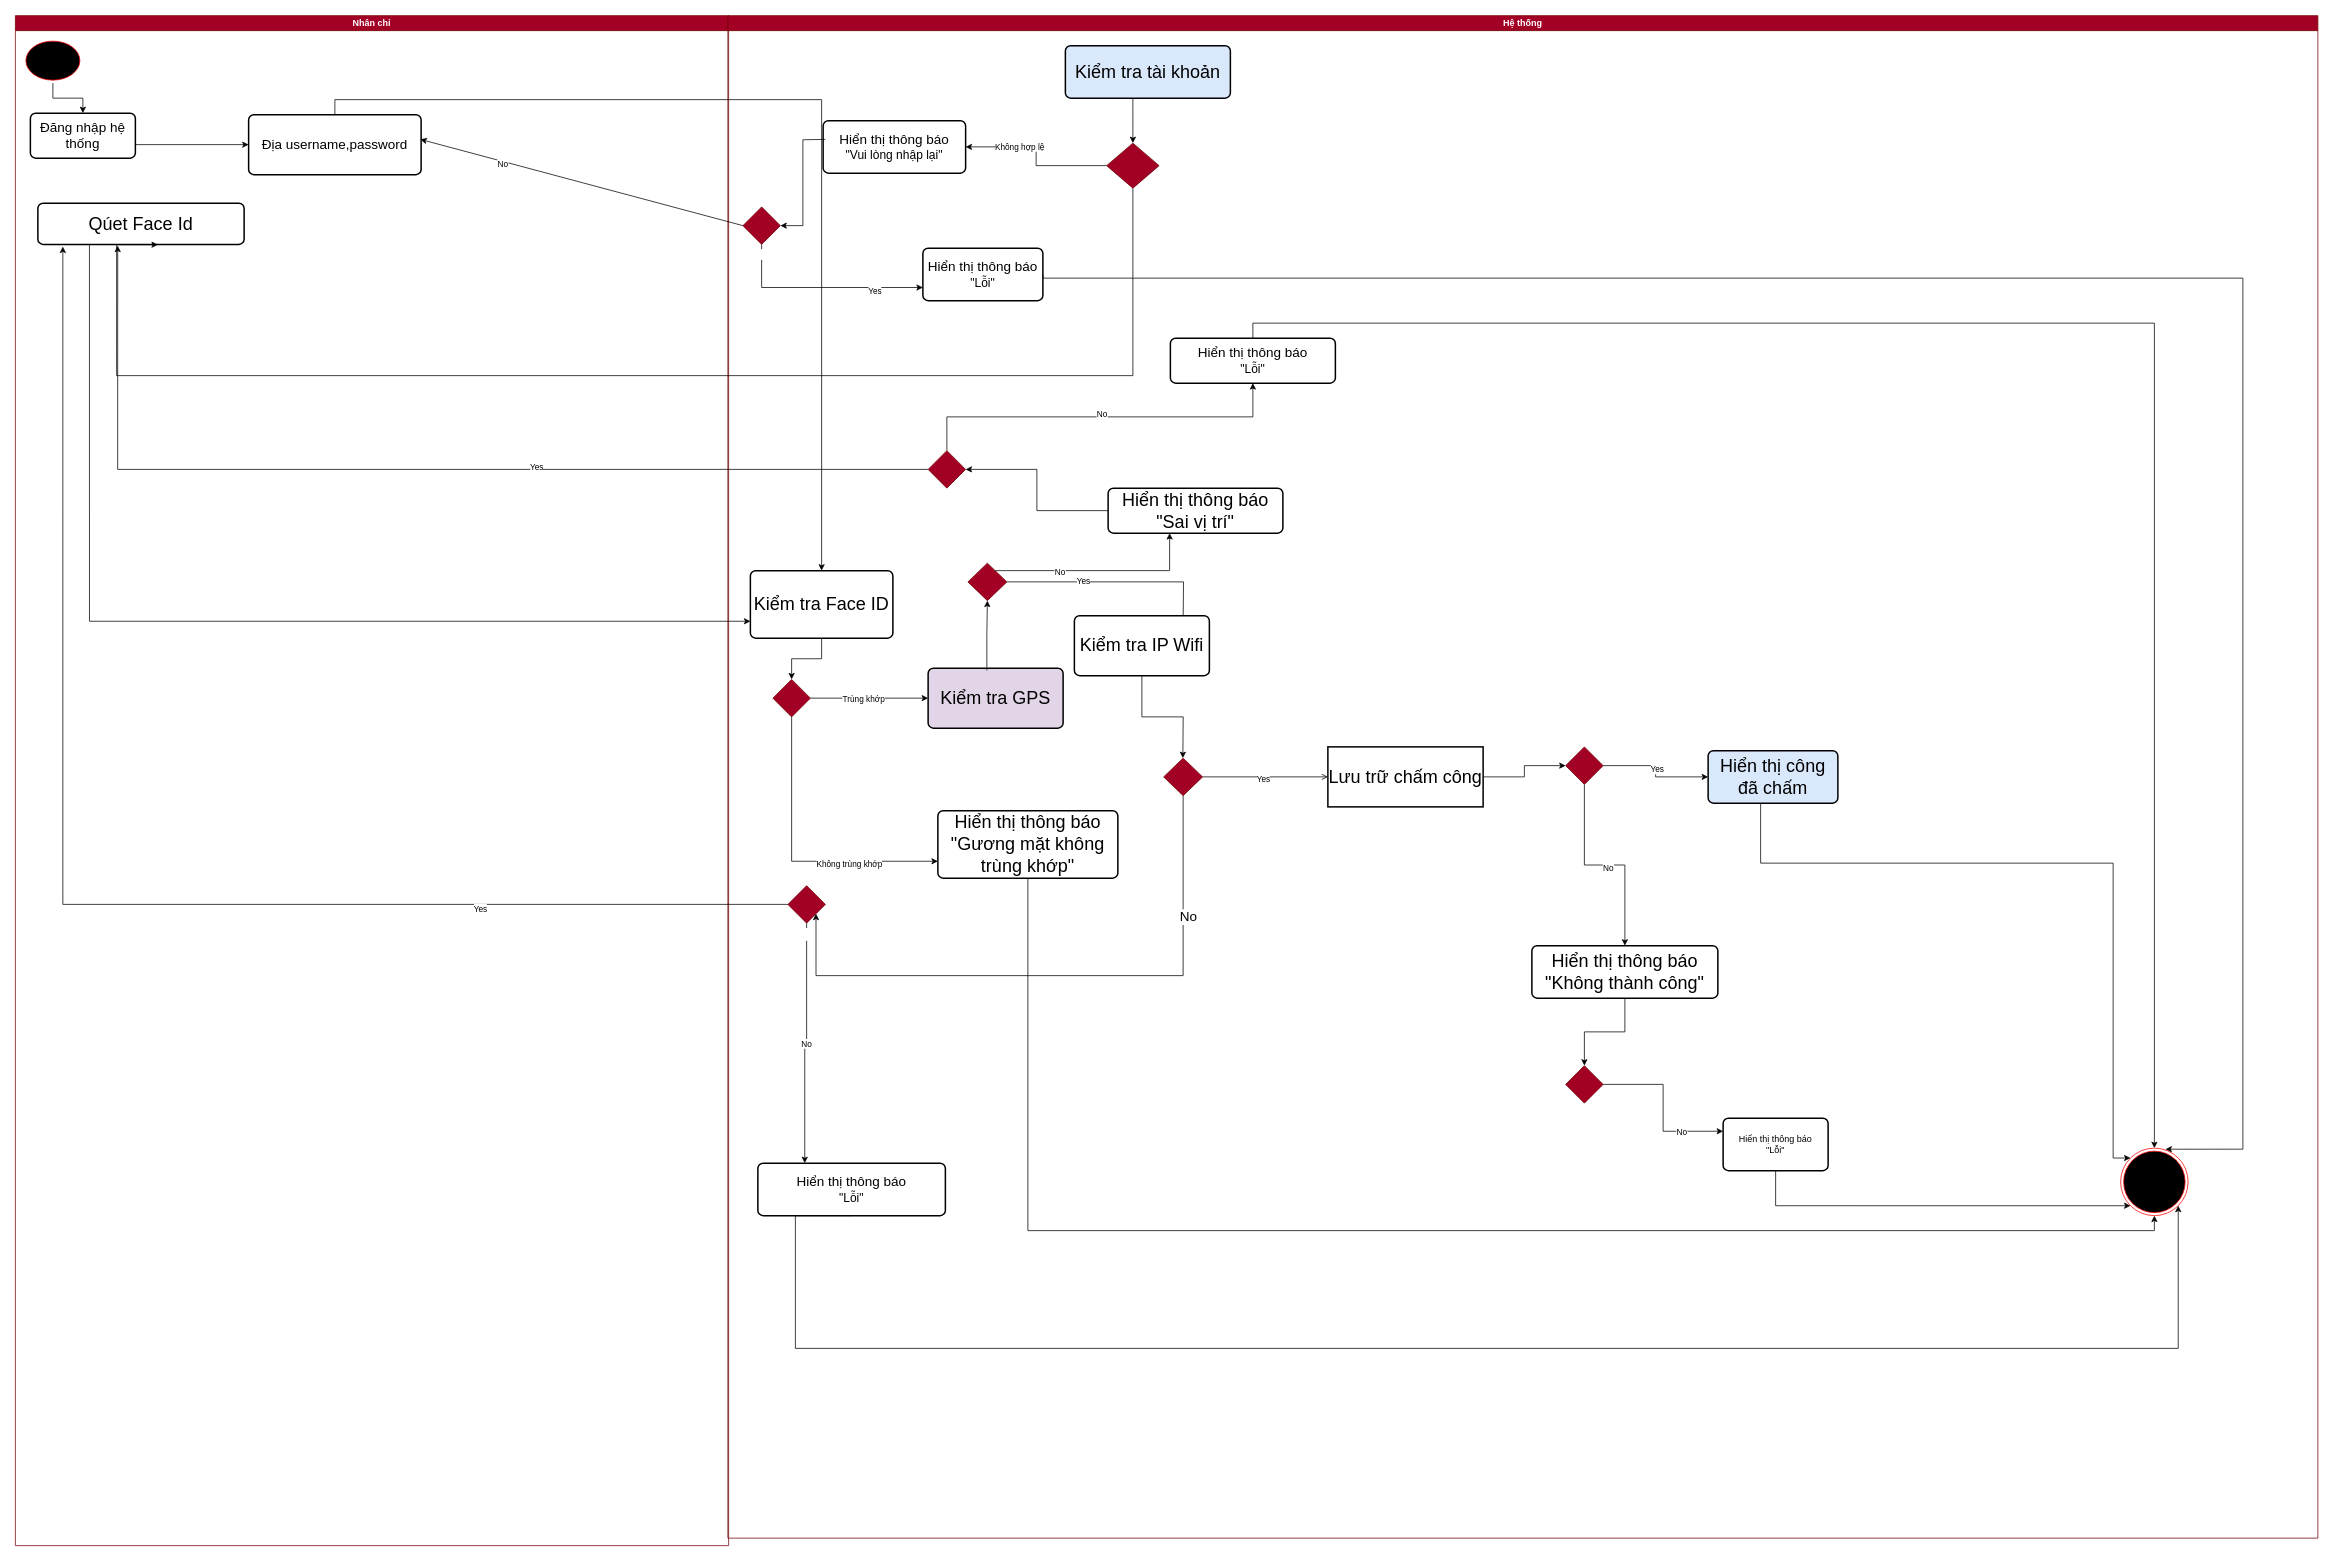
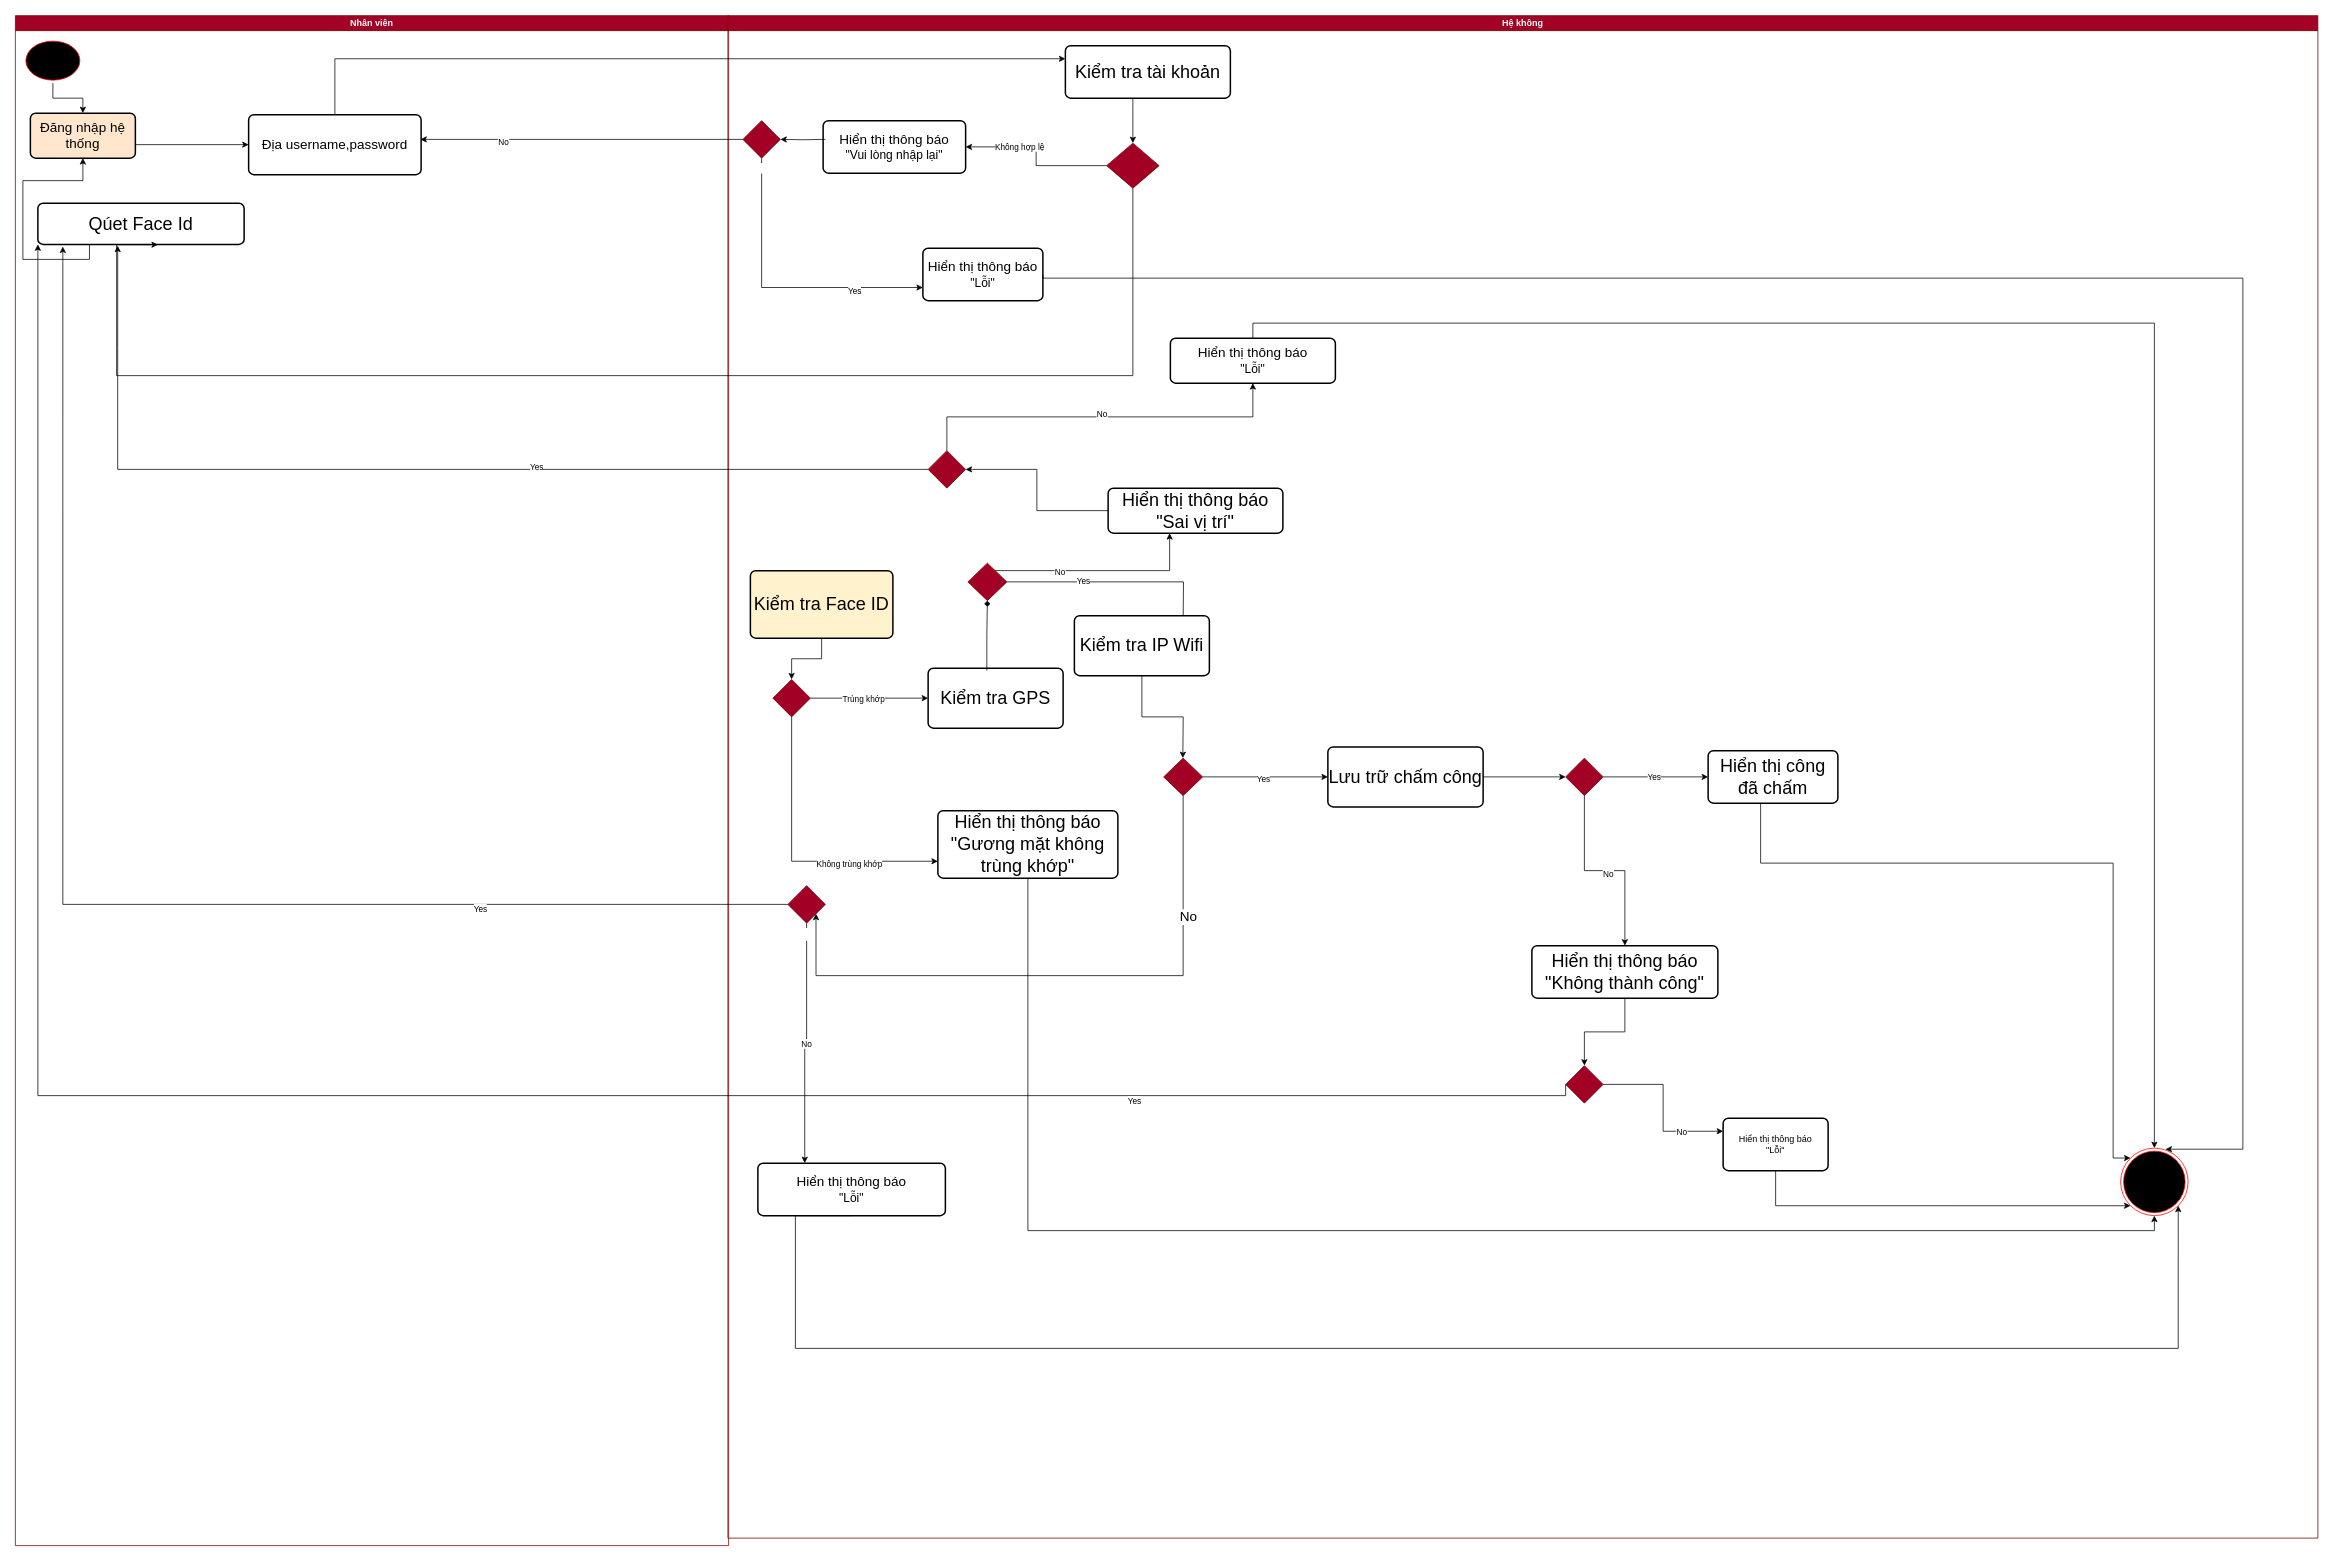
node "Nhân chỉ": label "Nhân chỉ" -> "Nhân viên"
node "Hệ thống": label "Hệ thống" -> "Hệ không"
node "Kiểm tra tài khoản": fillcolor #dae8fc -> #ffffff
edge "Địa username,password" -> "Kiểm tra Face ID": now "Địa username,password" -> "Kiểm tra tài khoản"
node "Đăng nhập hệ thống": fillcolor #ffffff -> #ffe6cc
node "Số lần nhập<3": moved (762, 225) -> (762, 139)
node "Kiểm tra Face ID": fillcolor #ffffff -> #fff2cc
edge "Kiểm tra GPS" -> "Ở trong phạm vi chấm công": arrowhead classic -> diamond
edge "Qúet Face Id" -> "Kiểm tra Face ID": now "Qúet Face Id" -> "Đăng nhập hệ thống"
node "Kiểm tra GPS": fillcolor #e1d5e7 -> #ffffff
node "Lưu thành công": moved (1584, 765) -> (1584, 777)
edge "Địa chỉ IP trùng khớp" -> "Lưu trữ chấm công": arrowhead open -> classic
node "Lưu trữ chấm công": shape rectangle -> rounded rectangle
node "Hiển thị công đã chấm": fillcolor #dae8fc -> #ffffff
edge "Quay lại bước 2 dưới 3 lần" -> "Qúet Face Id": added, label "Yes"
